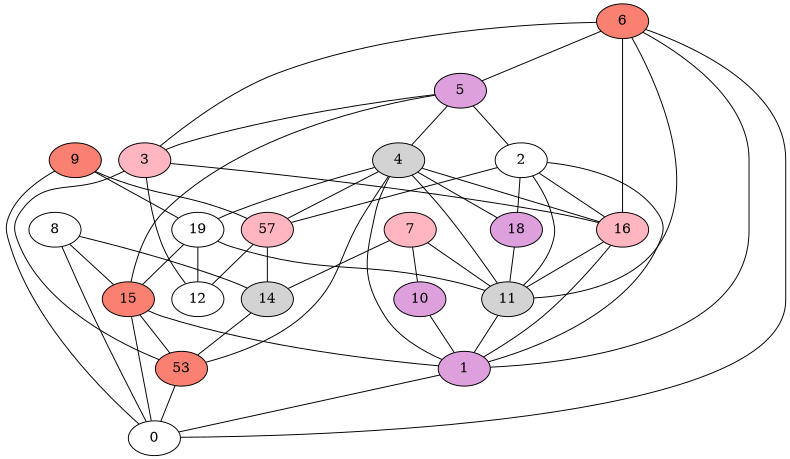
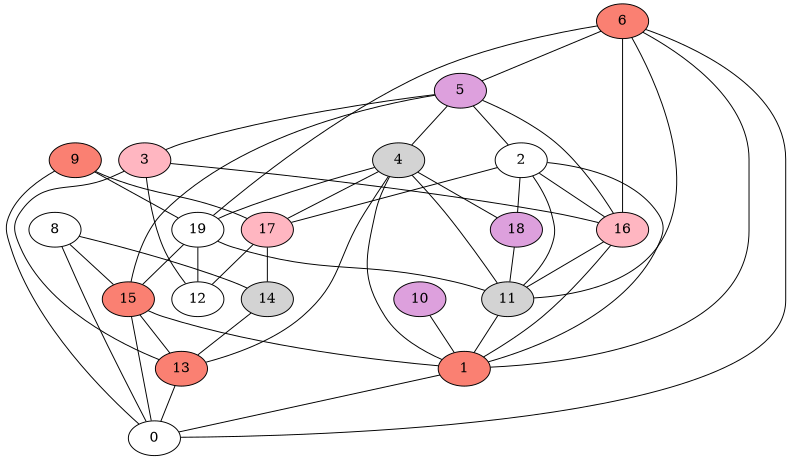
edge "6" -- "3": now "6" -- "19"
edge "4" -- "16": now "5" -- "16"
node "57": label "57" -> "17"
node "7": removed
node "53": label "53" -> "13"
node "1": fillcolor plum -> salmon
